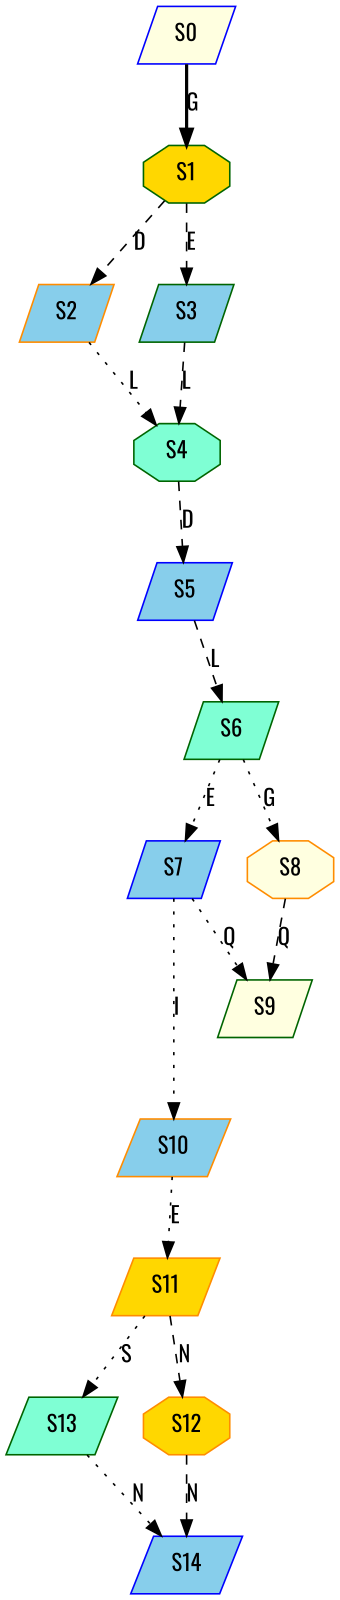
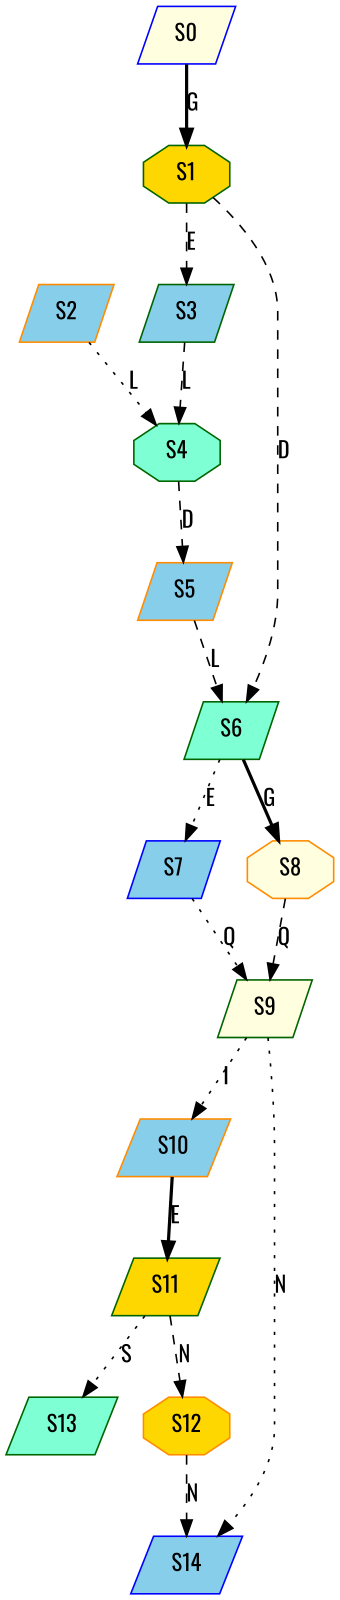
edge "S1" -> "S2": now "S1" -> "S6"
node "S5": color blue -> darkorange
edge "S6" -> "S8": style dotted -> bold
edge "S7" -> "S10": now "S9" -> "S10"
edge "S10" -> "S11": style dotted -> bold
node "S11": color darkorange -> darkgreen
edge "S13" -> "S14": now "S9" -> "S14"
